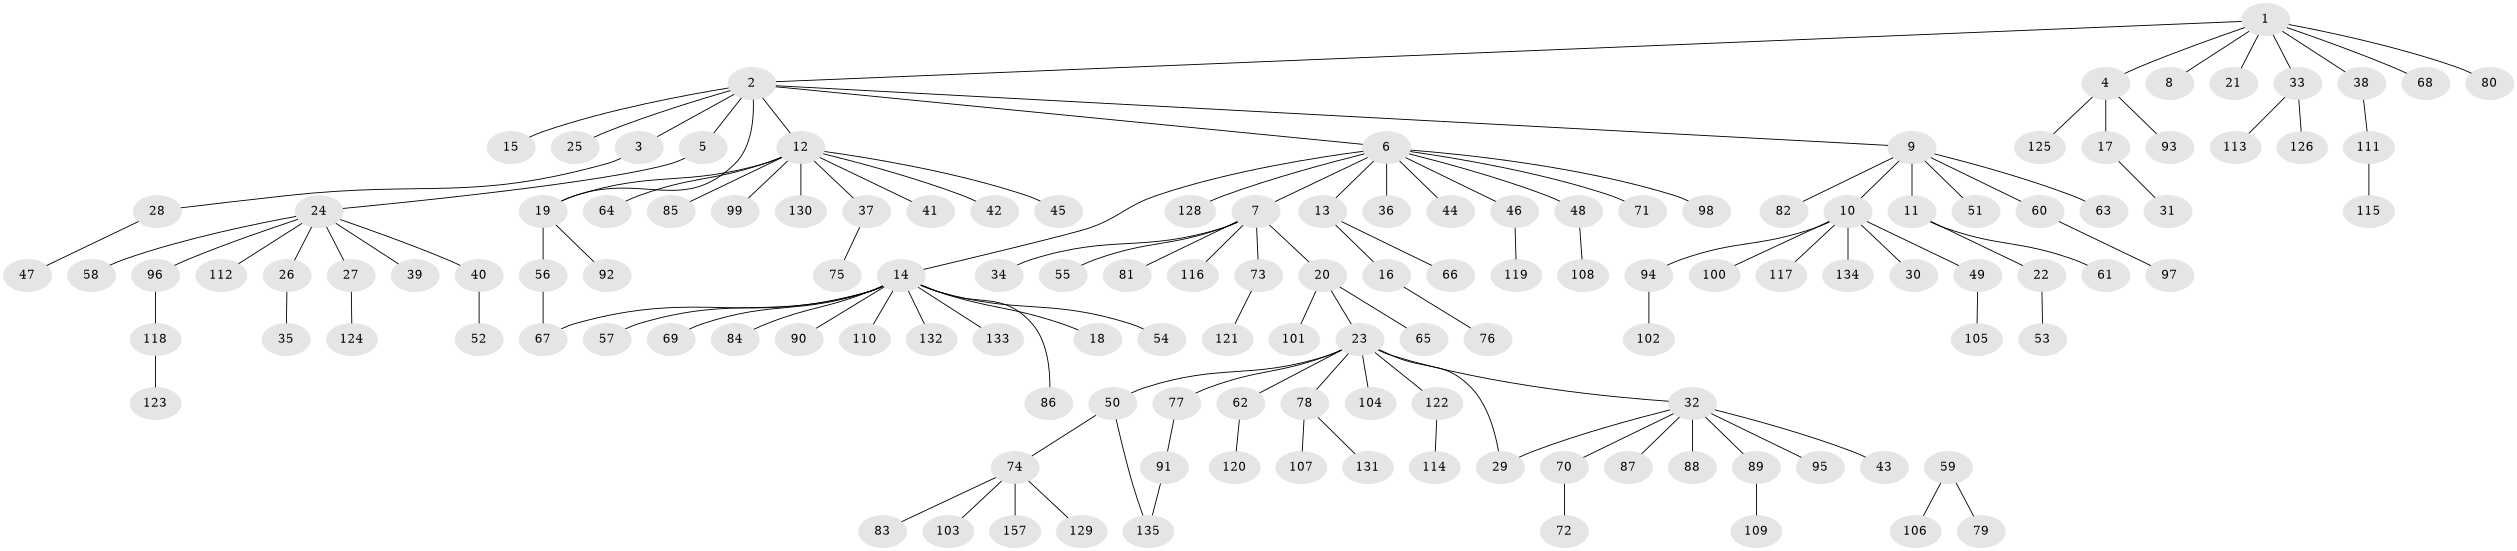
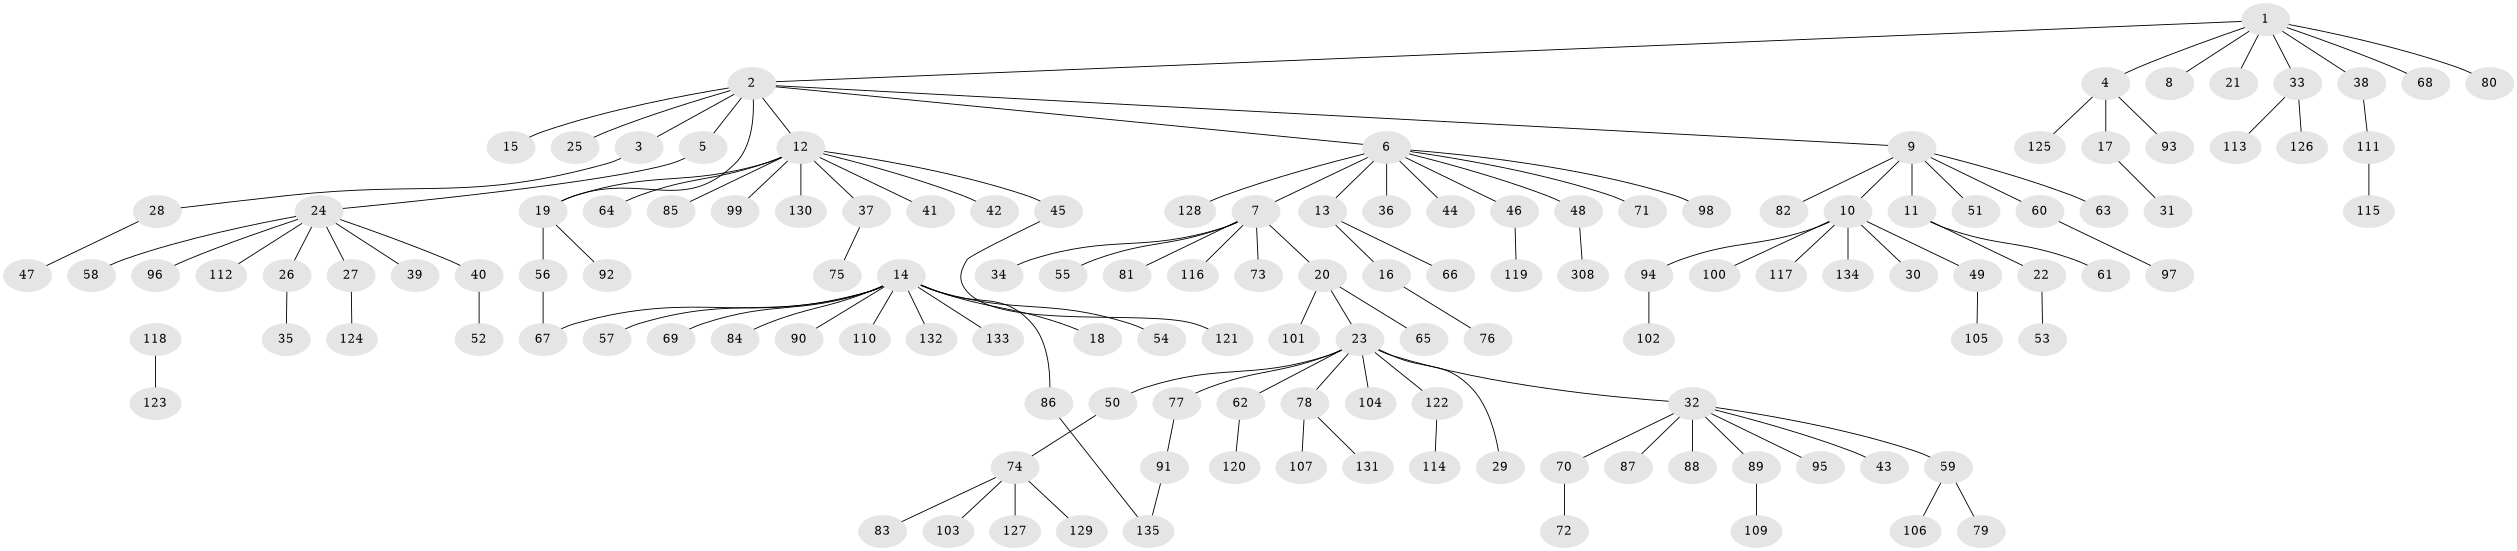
edge "6" -- "14": removed
node "108": label "108" -> "308"
edge "73" -- "121": now "45" -- "121"
edge "96" -- "118": removed
edge "32" -- "29": now "32" -- "59"
edge "50" -- "135": now "86" -- "135"
node "157": label "157" -> "127"
